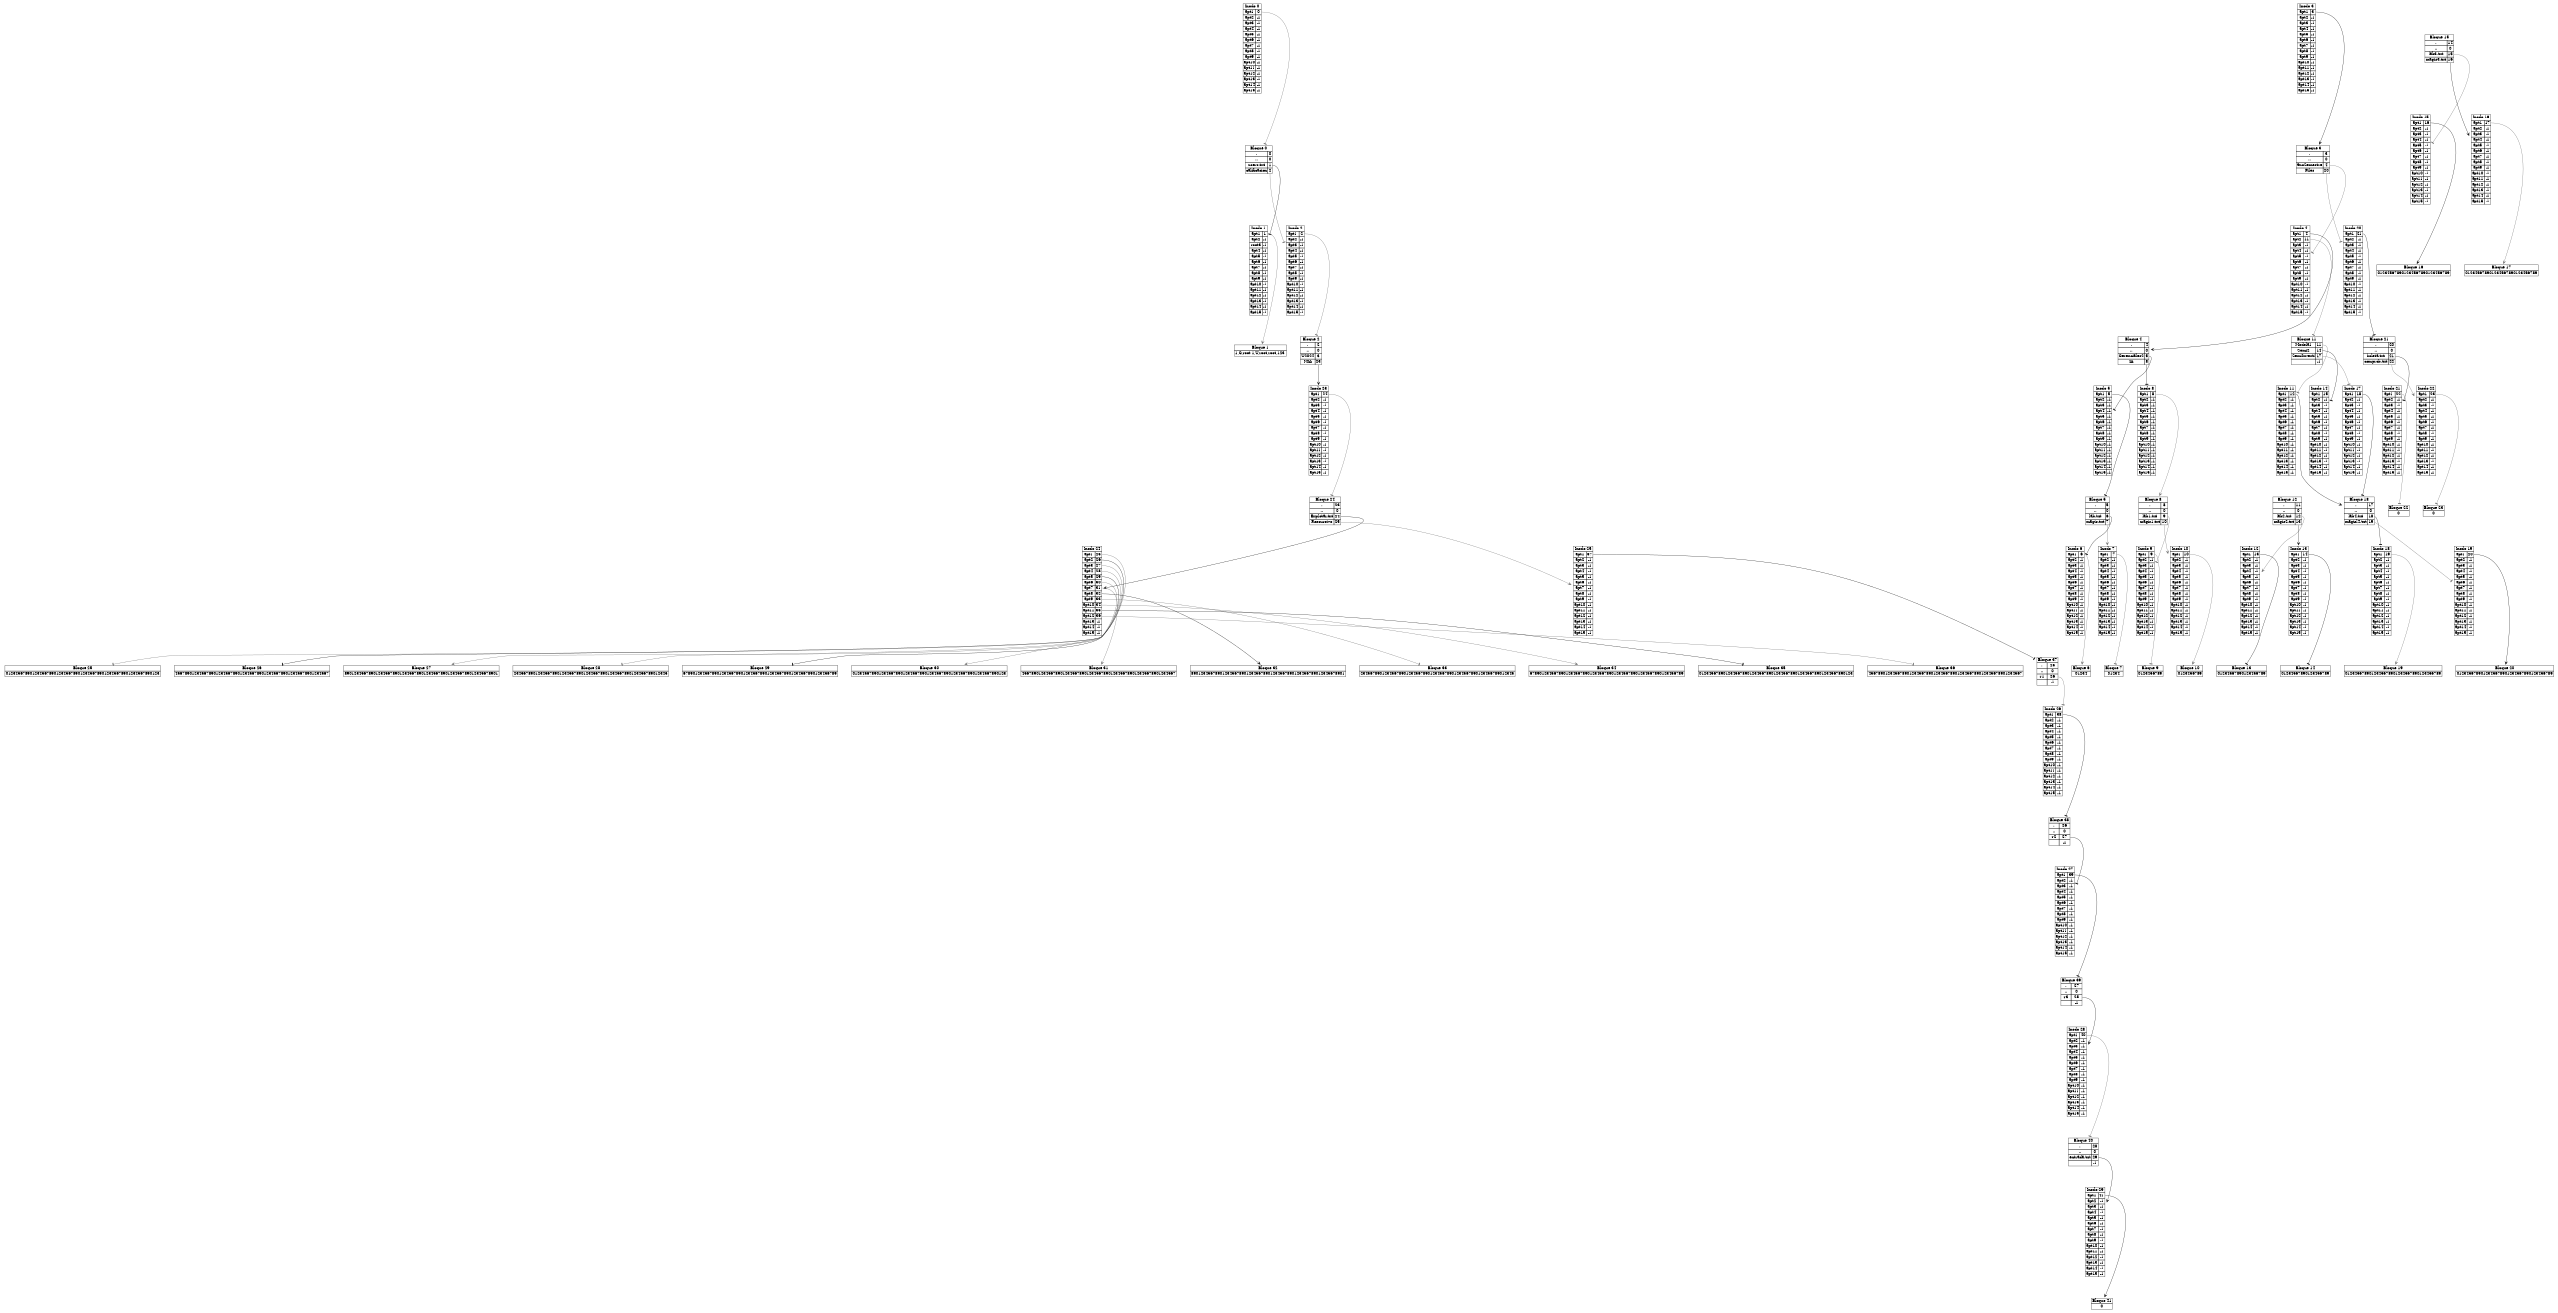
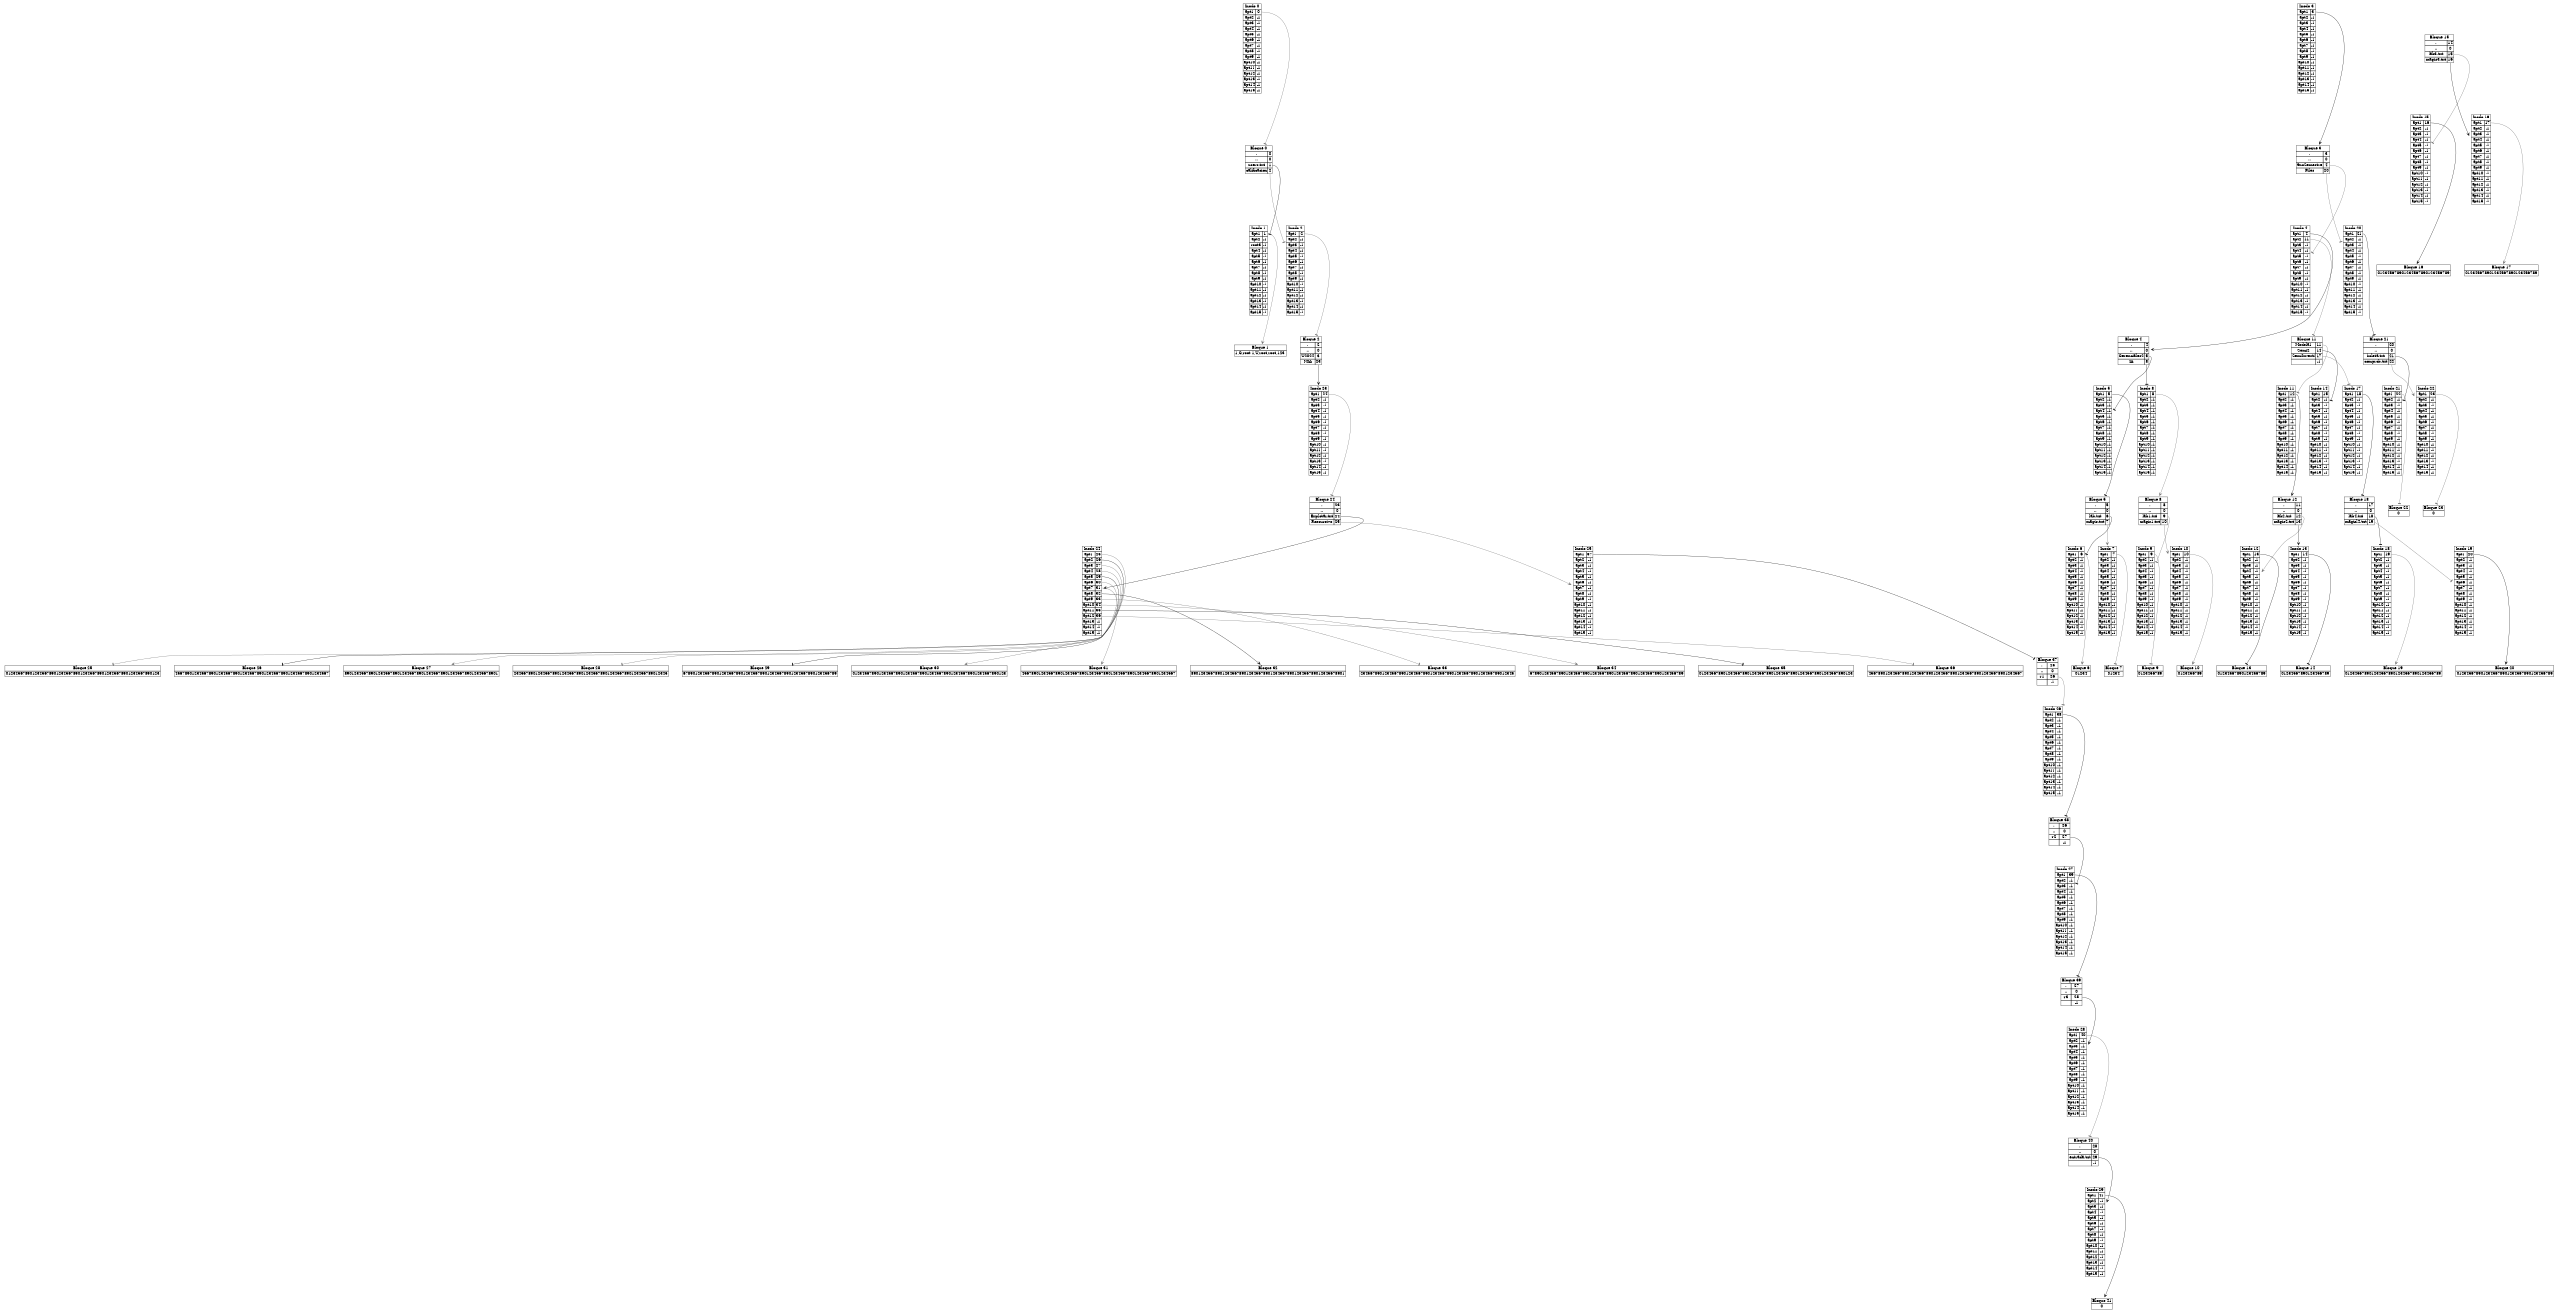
edge "Inodo 11" -> "Bloque 18": now "Inodo 11" -> "Bloque 12"
